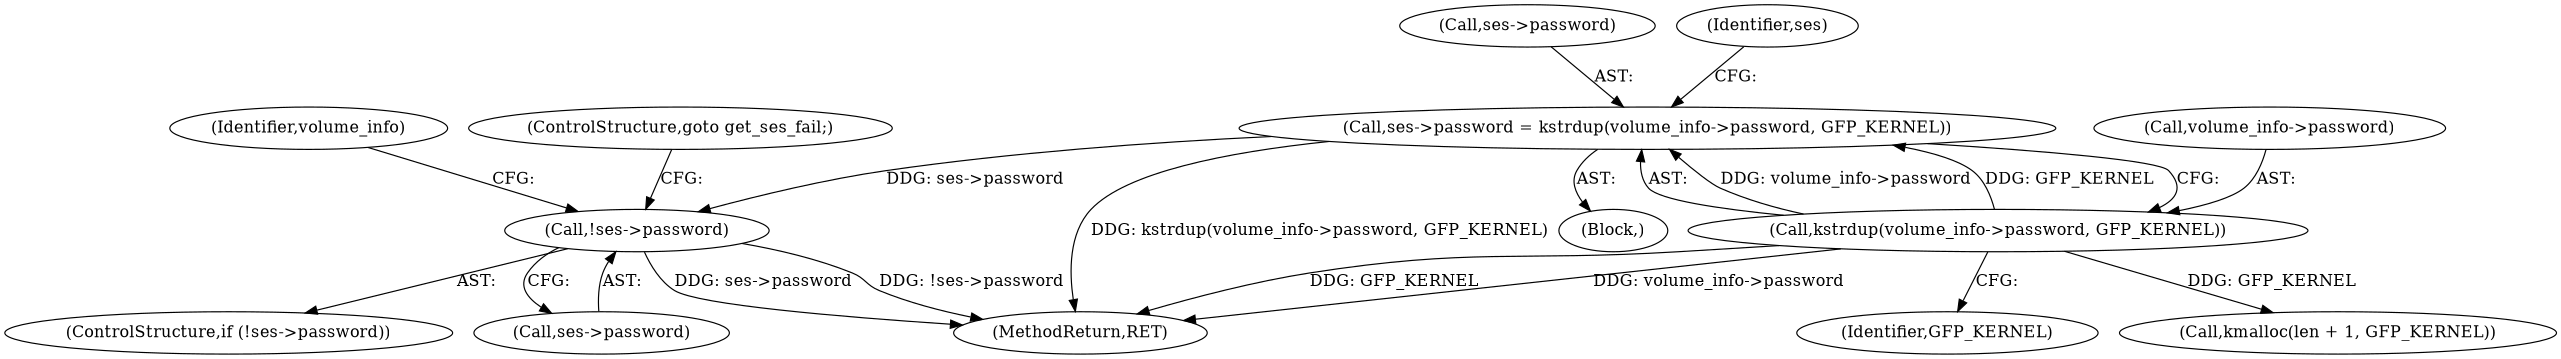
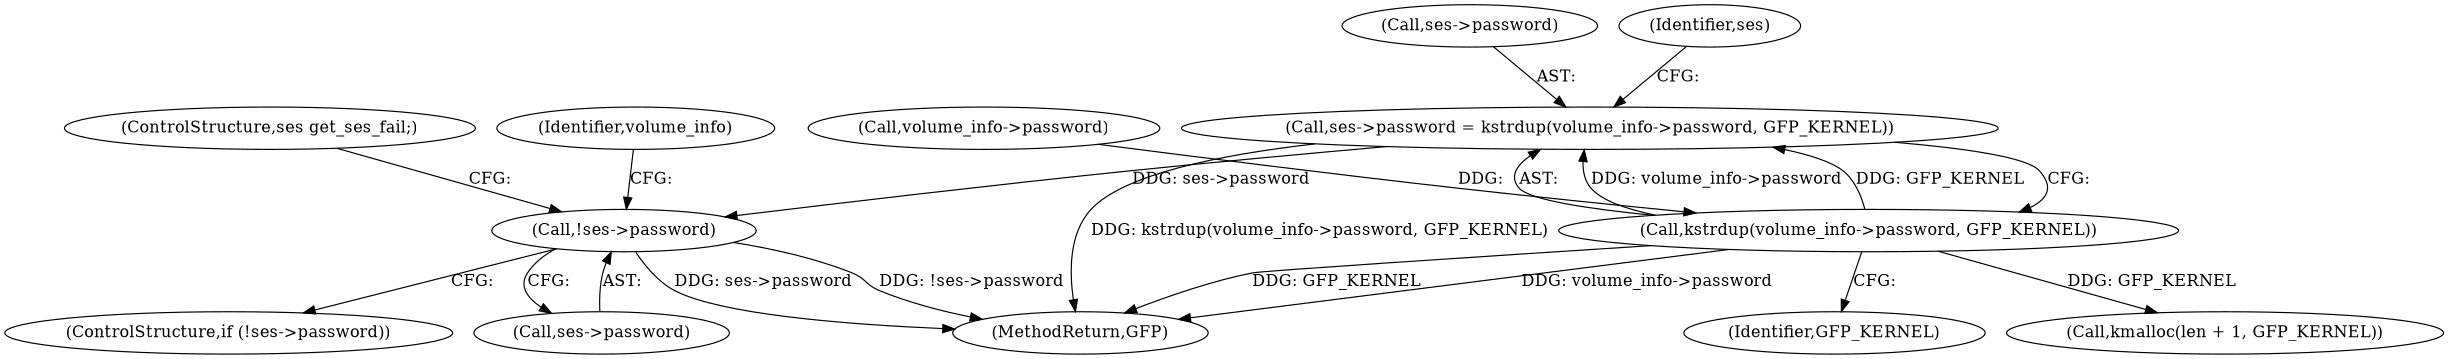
node "(ControlStructure,goto get_ses_fail;)": label "(ControlStructure,goto get_ses_fail;)" -> "(ControlStructure,ses get_ses_fail;)"
edge "(Call,volume_info->password)" -> "(Call,kstrdup(volume_info->password, GFP_KERNEL))": label "AST: " -> "DDG: "
node "(Block,)": removed
edge "(Call,!ses->password)" -> "(ControlStructure,if (!ses->password))": label "AST: " -> "CFG: "
node "(MethodReturn,RET)": label "(MethodReturn,RET)" -> "(MethodReturn,GFP)"
